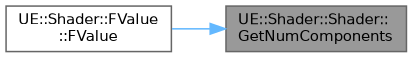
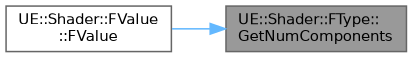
node "UE::Shader::Shader:: GetNumComponents": label "UE::Shader::Shader:: GetNumComponents" -> "UE::Shader::FType:: GetNumComponents"
